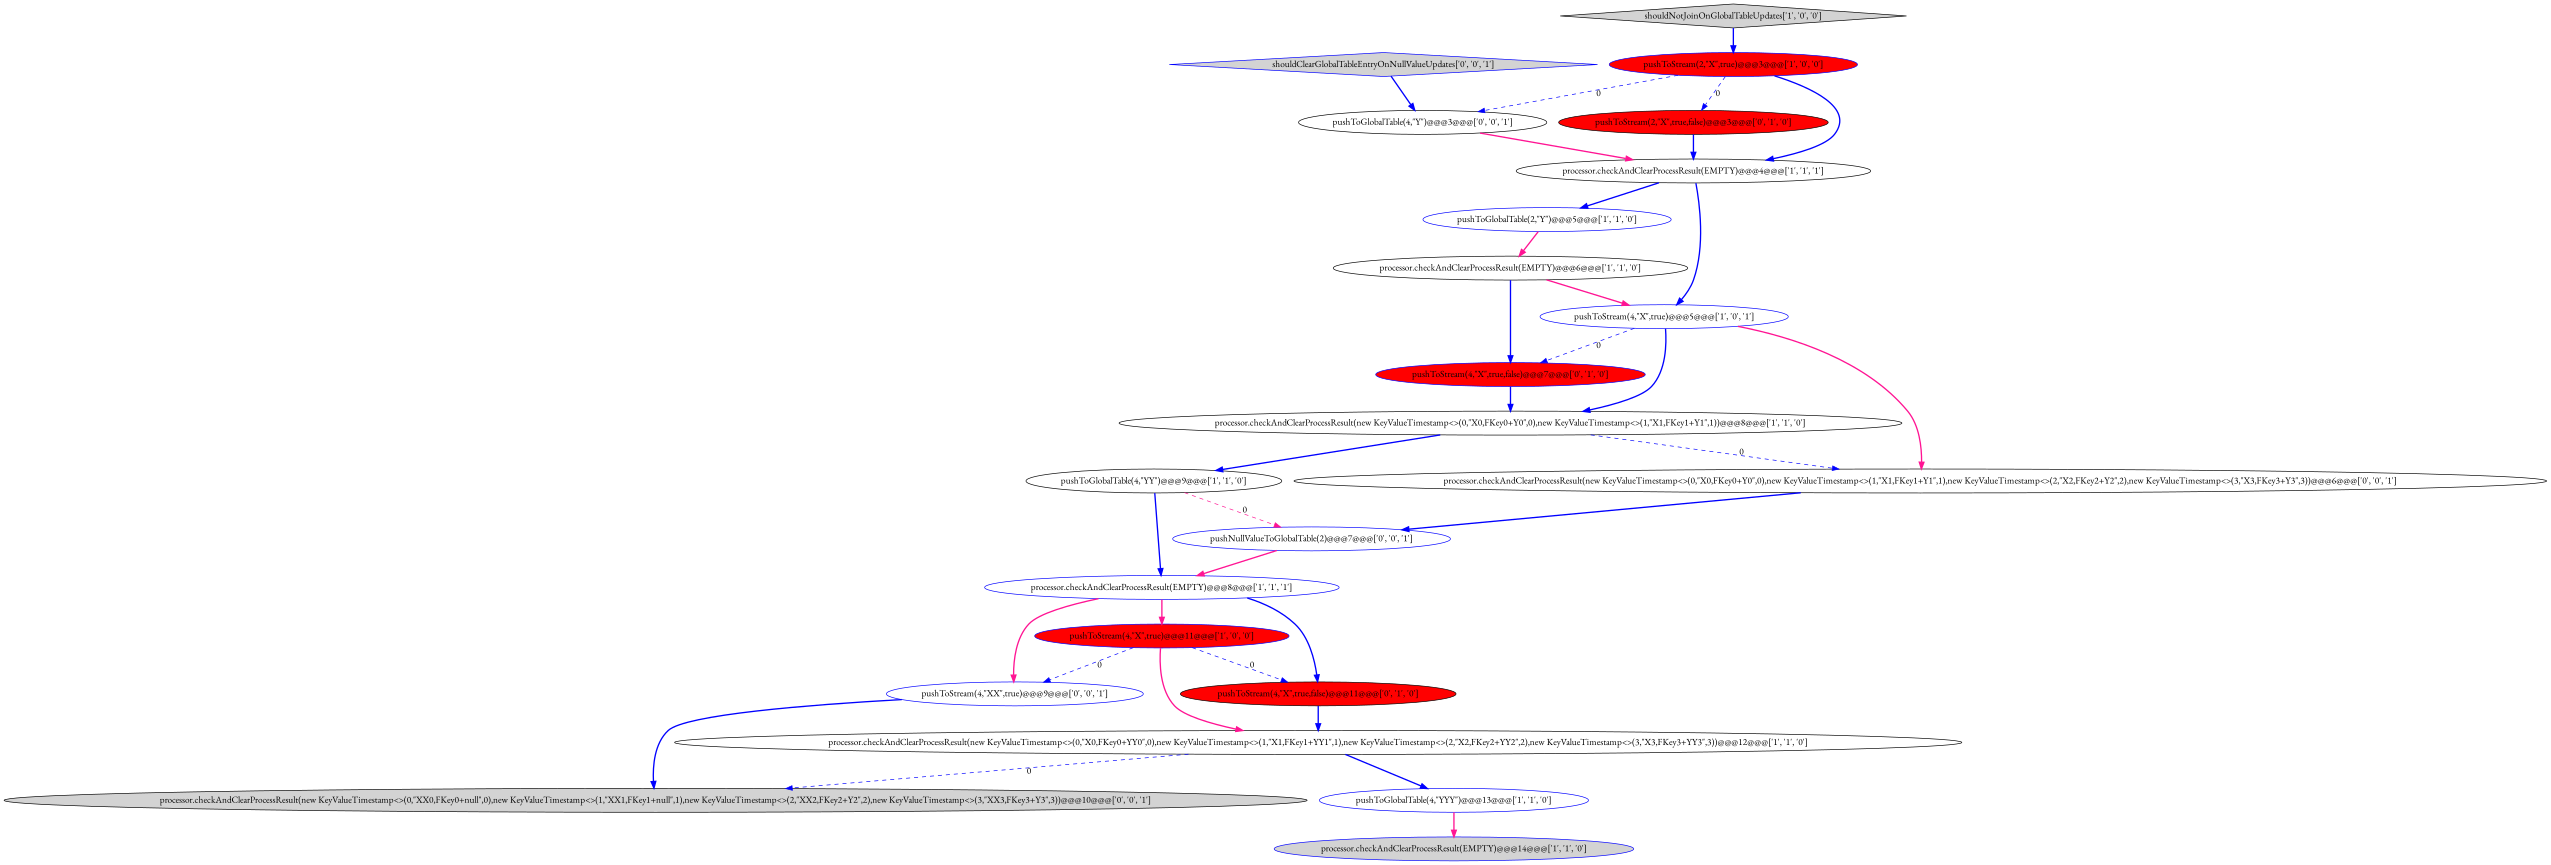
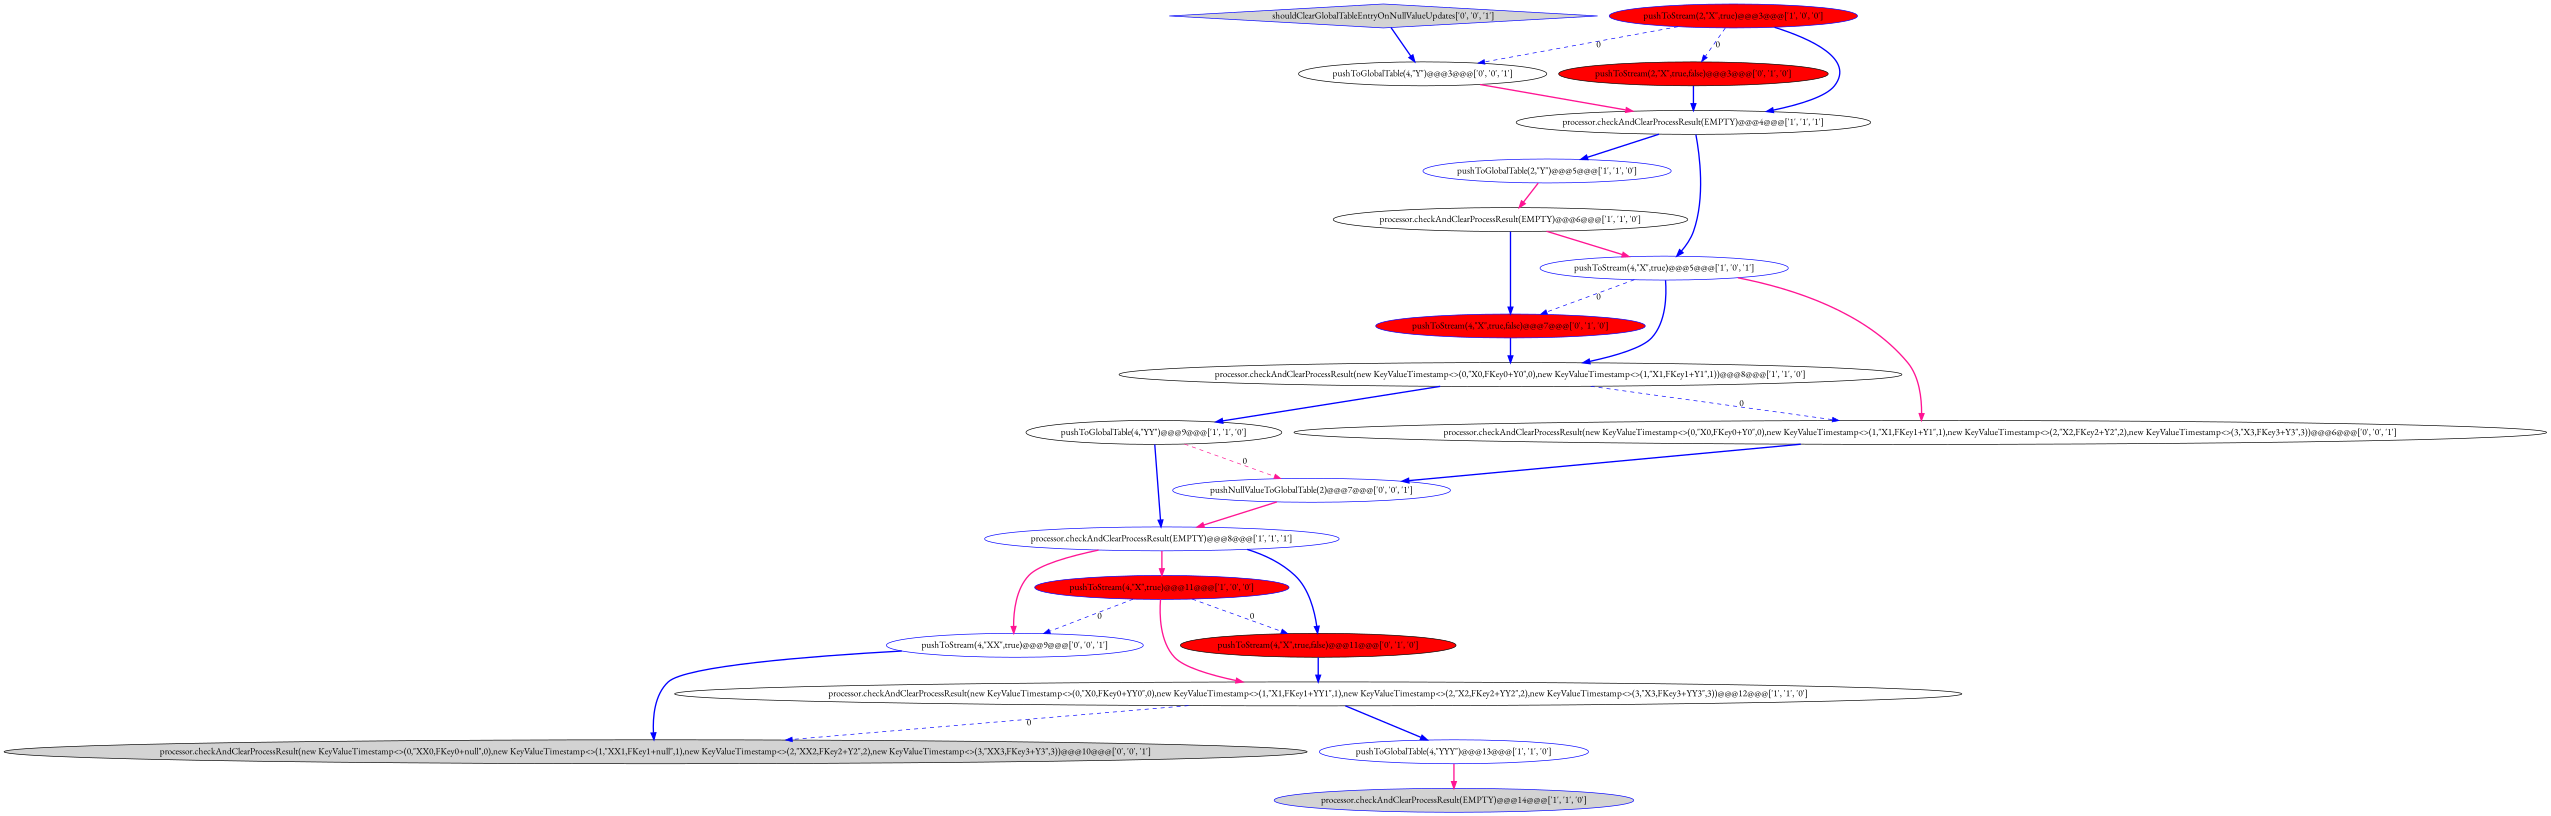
node "shouldNotJoinOnGlobalTableUpdates['1', '0', '0']": removed
